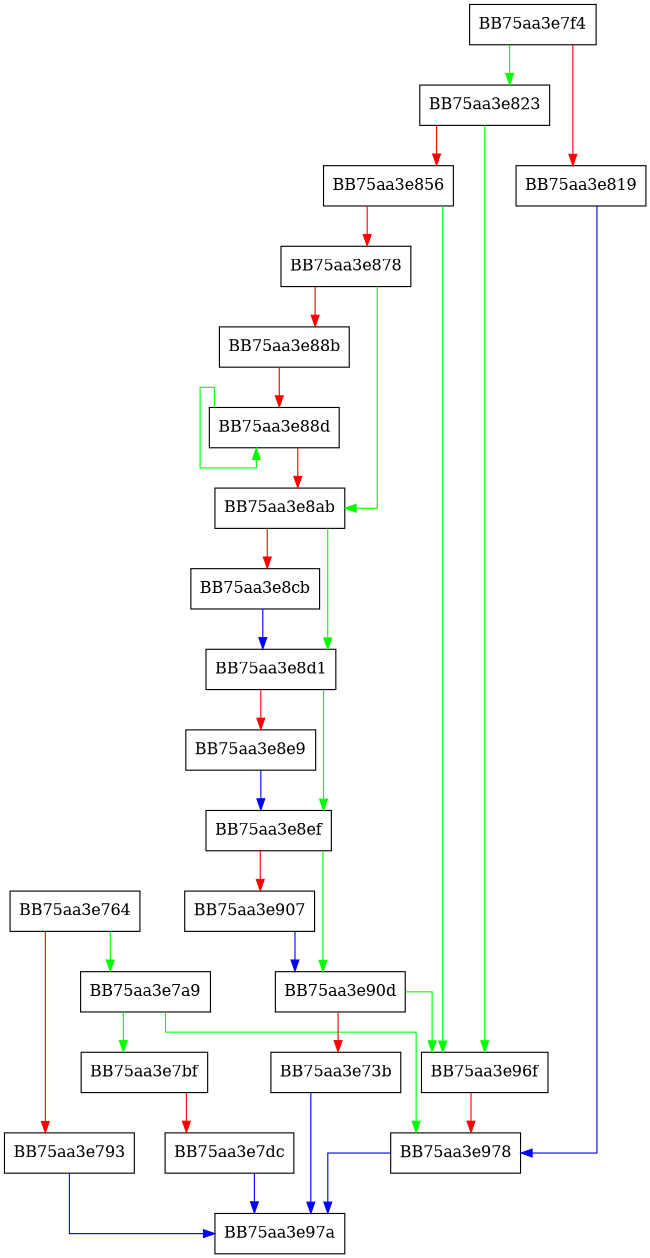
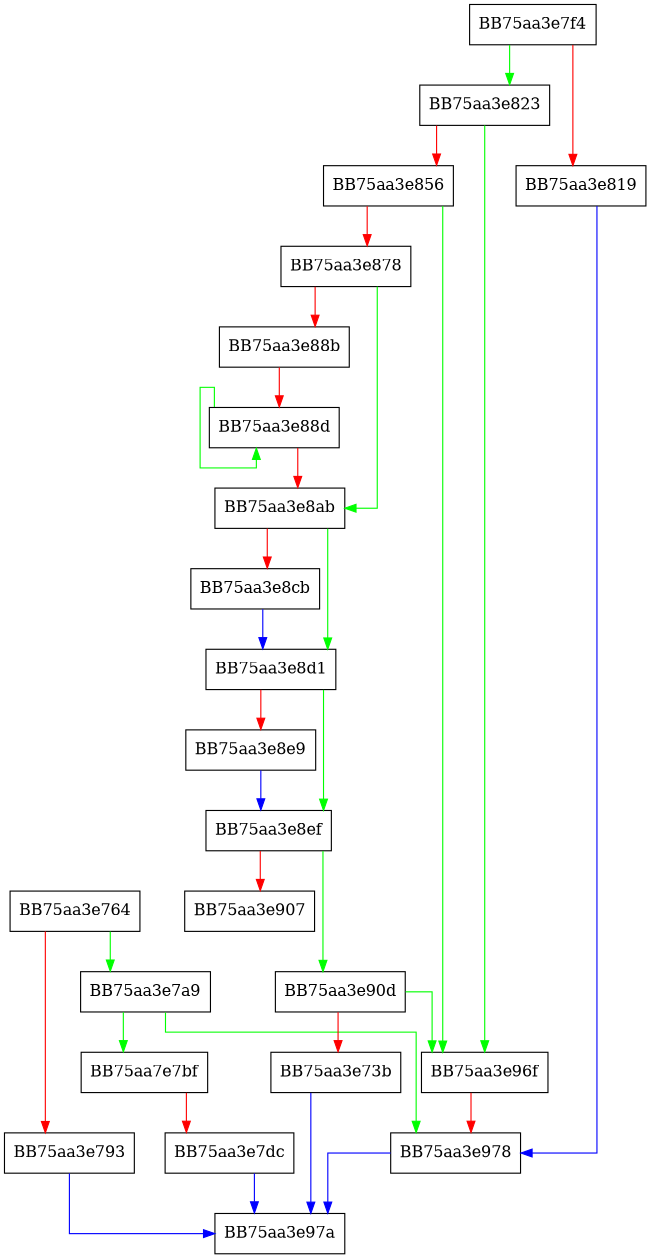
edge "BB75aa3e907" -> "BB75aa3e90d": removed
node "BB75aa3e7bf": label "BB75aa3e7bf" -> "BB75aa7e7bf"
